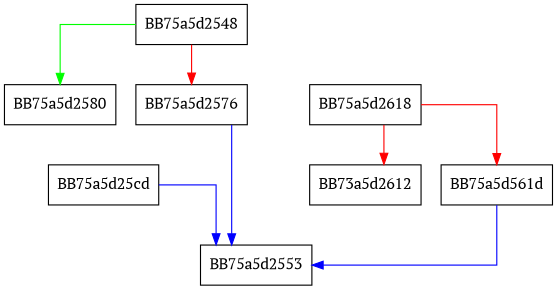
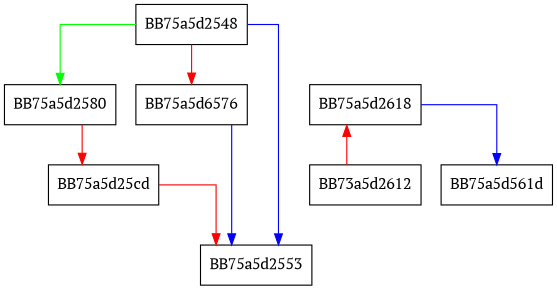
node "BB75a5d2576": label "BB75a5d2576" -> "BB75a5d6576"
edge "BB75a5d2618" -> "BB75a5d561d": color red -> blue
edge "BB75a5d2580" -> "BB75a5d25cd": added
edge "BB75a5d2618" -> "BB73a5d2612": reversed
edge "BB75a5d25cd" -> "BB75a5d2553": color blue -> red
edge "BB75a5d561d" -> "BB75a5d2553": now "BB75a5d2548" -> "BB75a5d2553"
